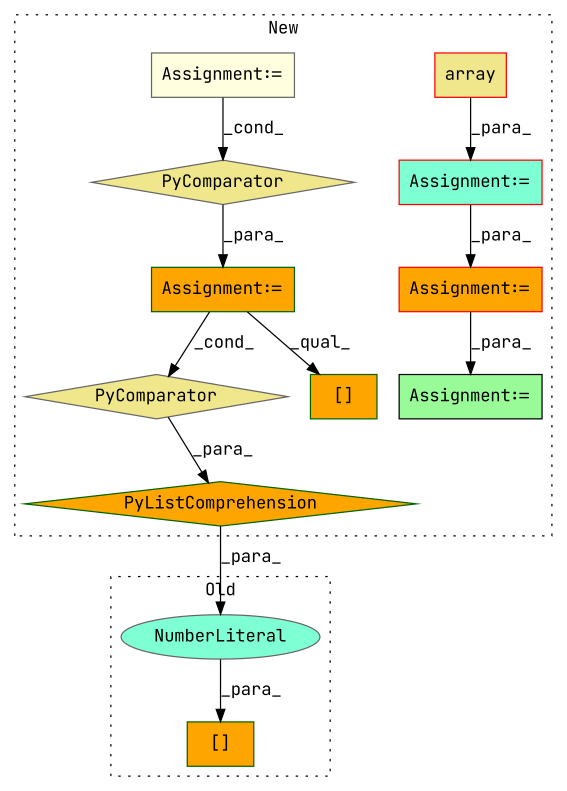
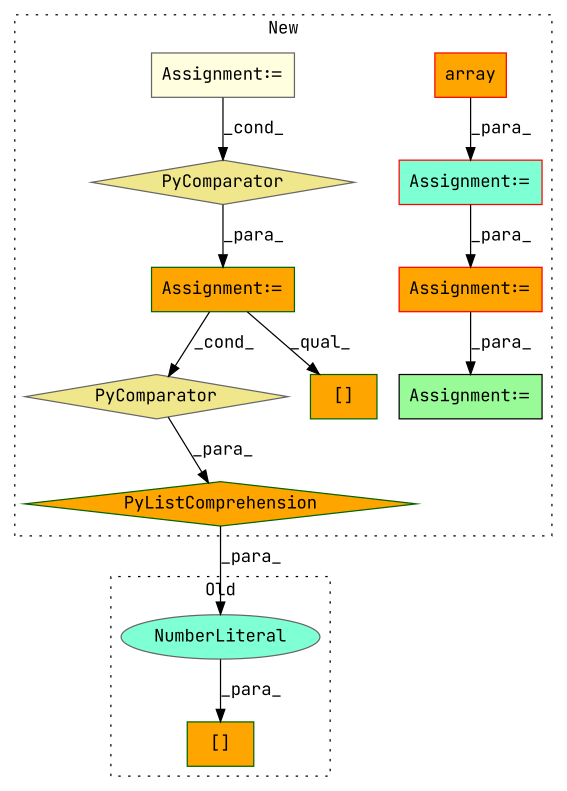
node "array": fillcolor khaki -> orange
